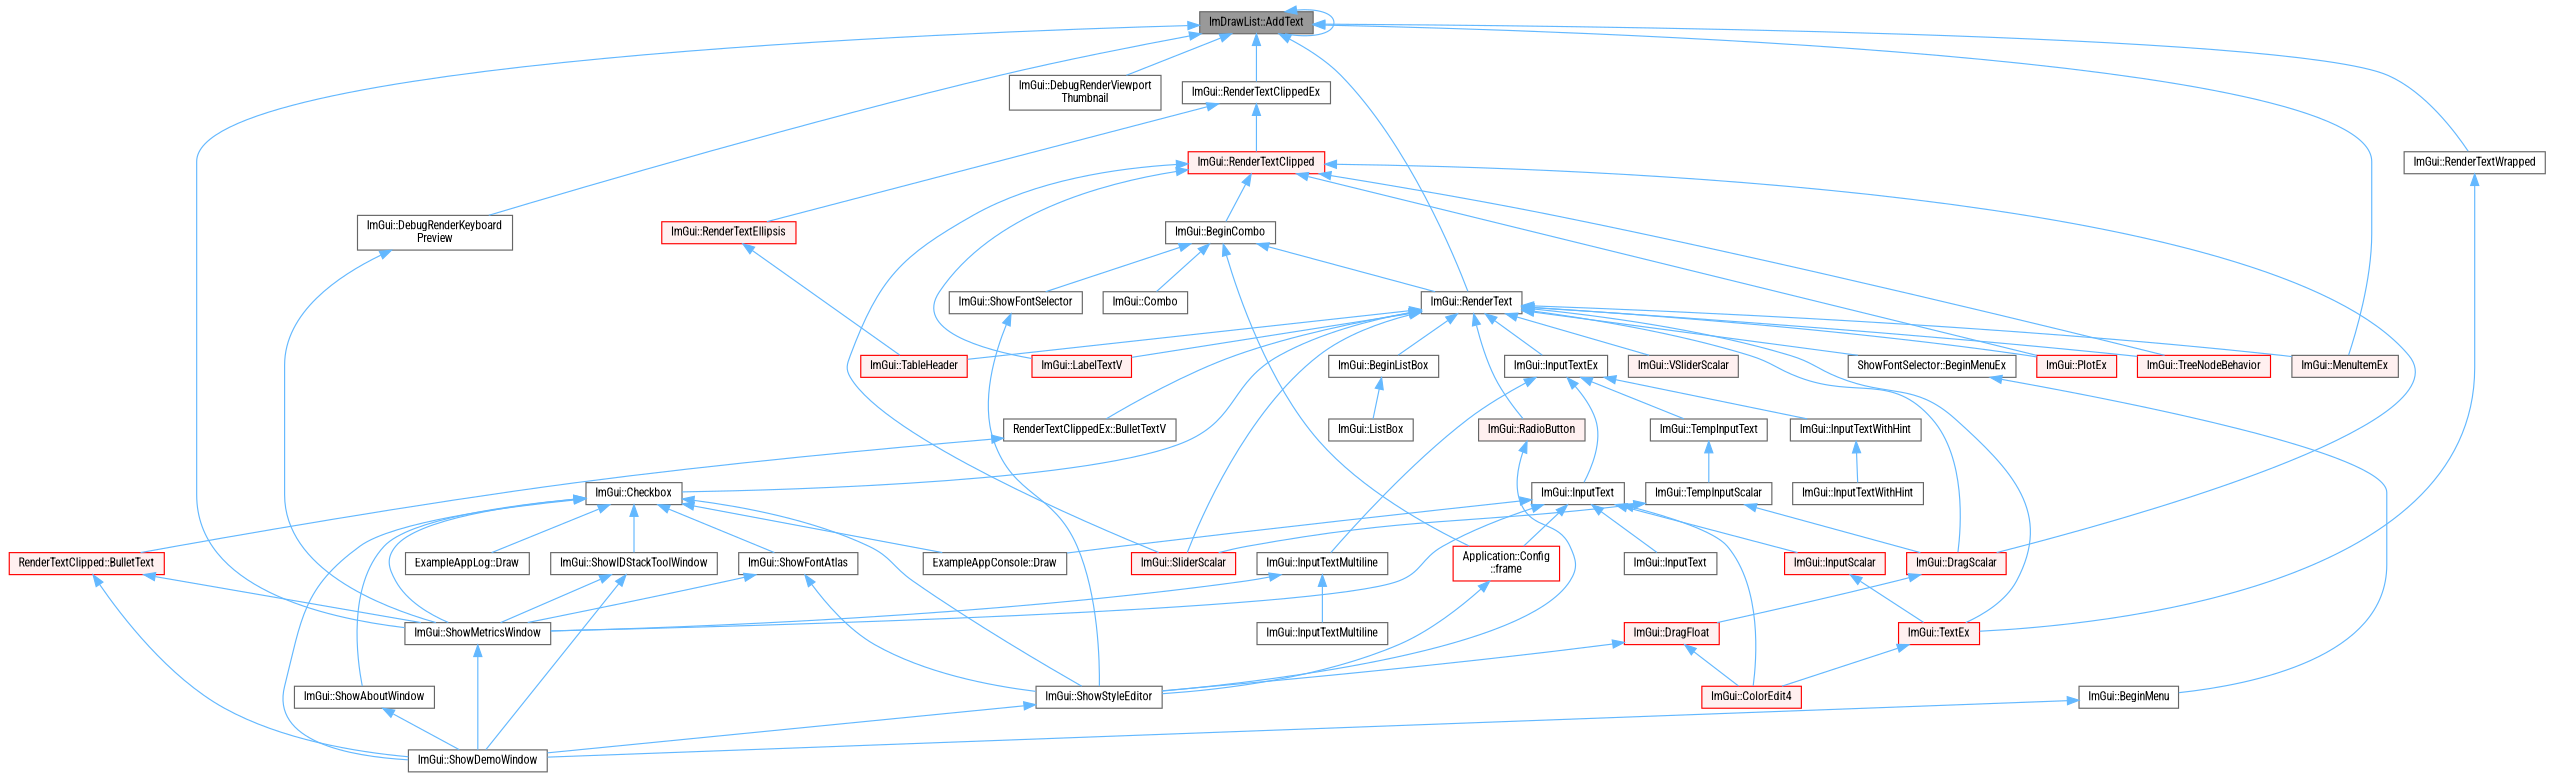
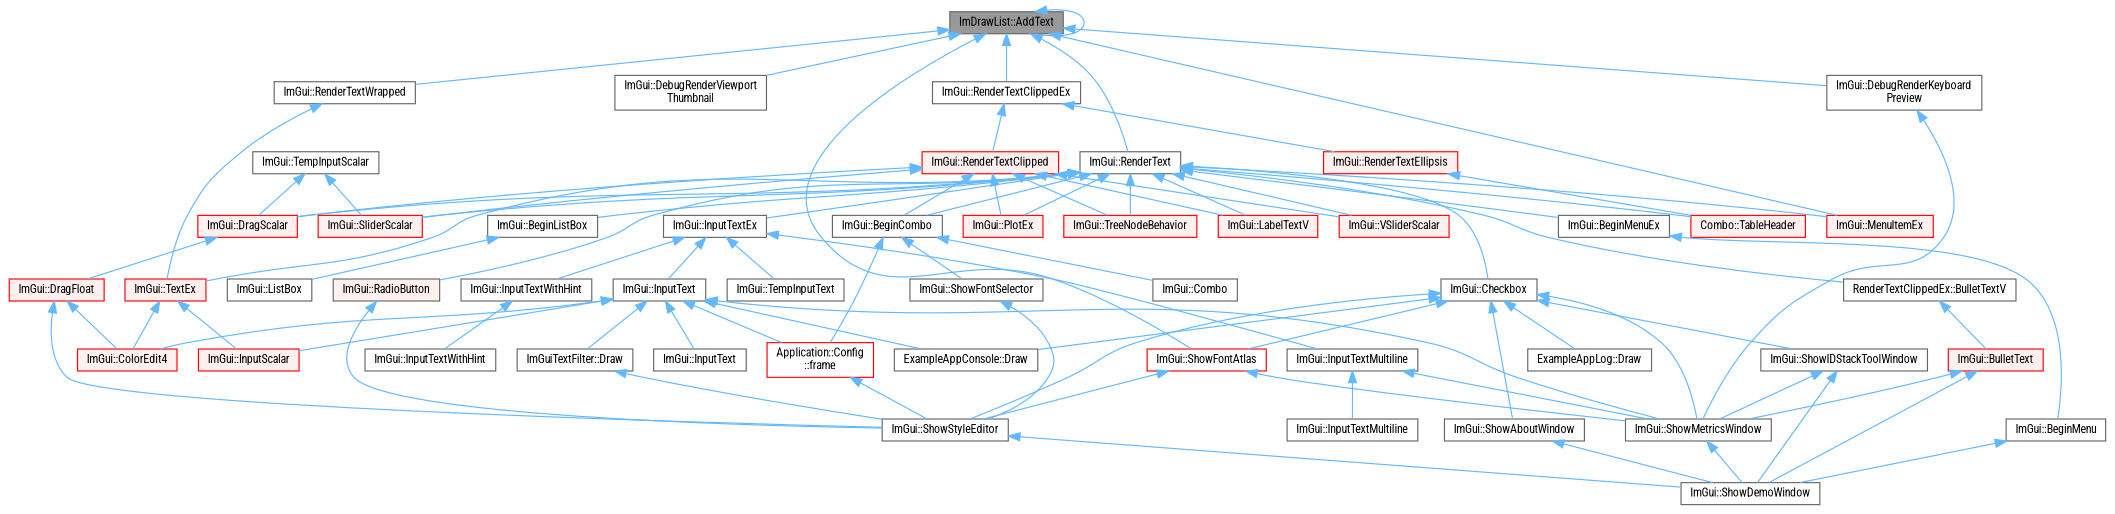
edge "ImGui::ShowMetricsWindow" -> "ImDrawList::AddText": now "ImGui::ShowFontAtlas" -> "ImDrawList::AddText"
edge "ImGui::VSliderScalar" -> "ImGui::RenderTextClipped": added
edge "ImGui::RenderText" -> "ImGui::BeginCombo": reversed
node "ImGuiTextFilter::Draw": added
node "ImGui::TableHeader": label "ImGui::TableHeader" -> "Combo::TableHeader"
node "ImGui::VSliderScalar": color grey40 -> red
node "ShowFontSelector::BeginMenuEx": label "ShowFontSelector::BeginMenuEx" -> "ImGui::BeginMenuEx"
node "ImGui::MenuItemEx": color grey40 -> red
edge "ImGui::TempInputScalar" -> "ImGui::TempInputText": removed
node "RenderTextClipped::BulletText": label "RenderTextClipped::BulletText" -> "ImGui::BulletText"
node "ImGui::ShowFontAtlas": color grey40 -> red
edge "ImGui::ShowDemoWindow" -> "ImGui::Checkbox": removed
edge "ImGui::TextEx" -> "ImGui::InputScalar": reversed
